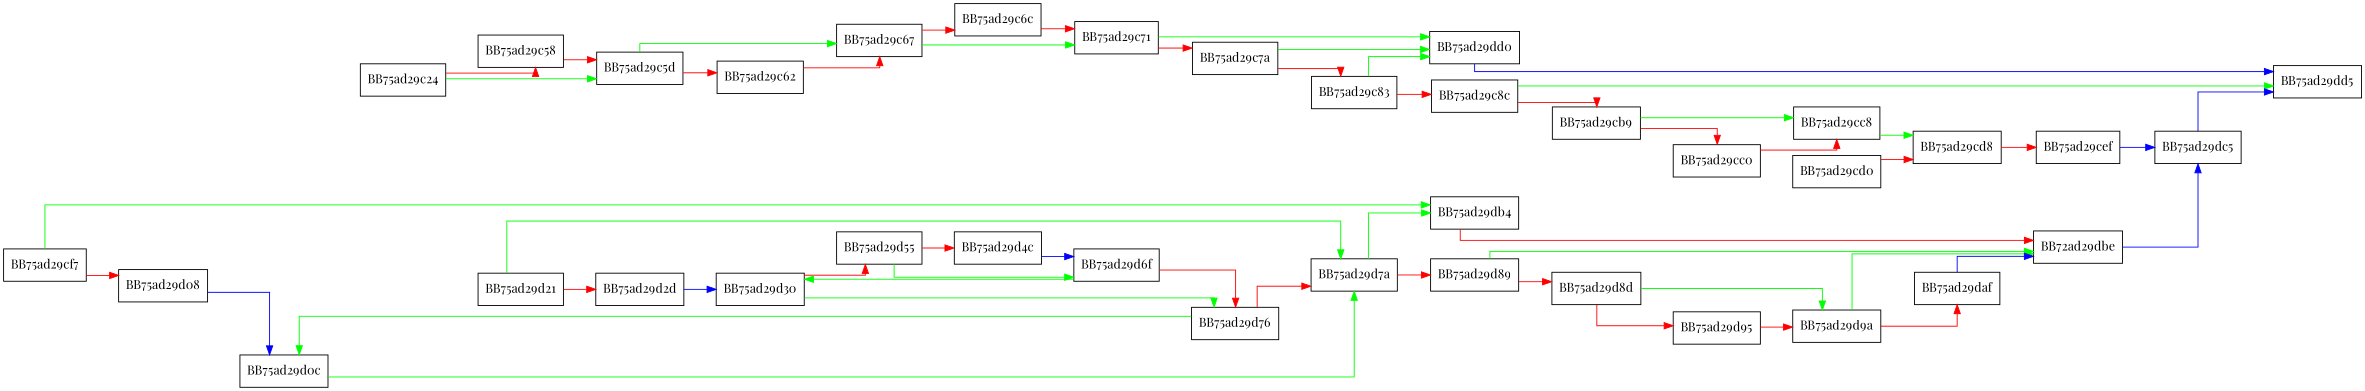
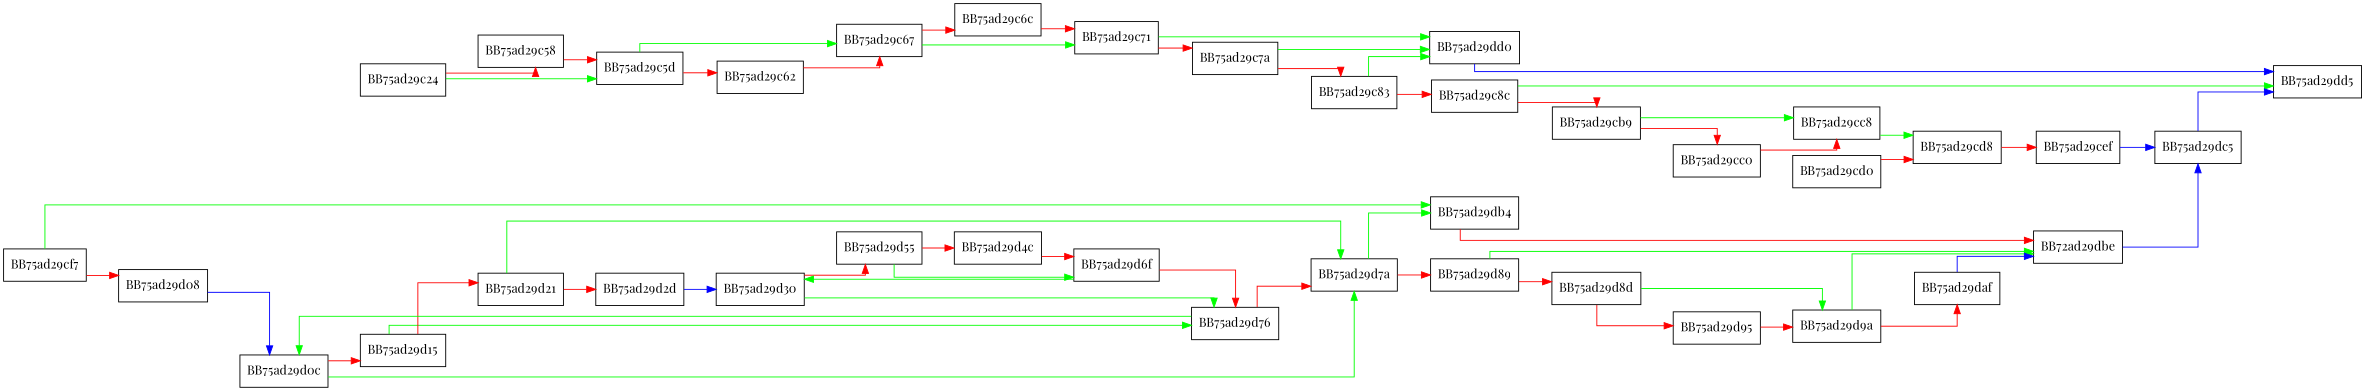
edge "BB75ad29d4c" -> "BB75ad29d6f": color blue -> red
node "BB75ad29d15": added
